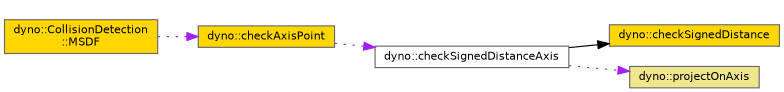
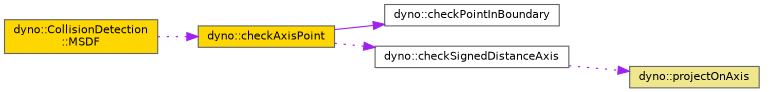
node "dyno::checkPointInBoundary": added
node "dyno::checkSignedDistance": removed
